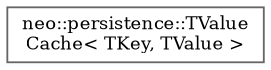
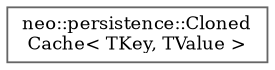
node "neo::persistence::TValue Cache< TKey, TValue >": label "neo::persistence::TValue Cache< TKey, TValue >" -> "neo::persistence::Cloned Cache< TKey, TValue >"
